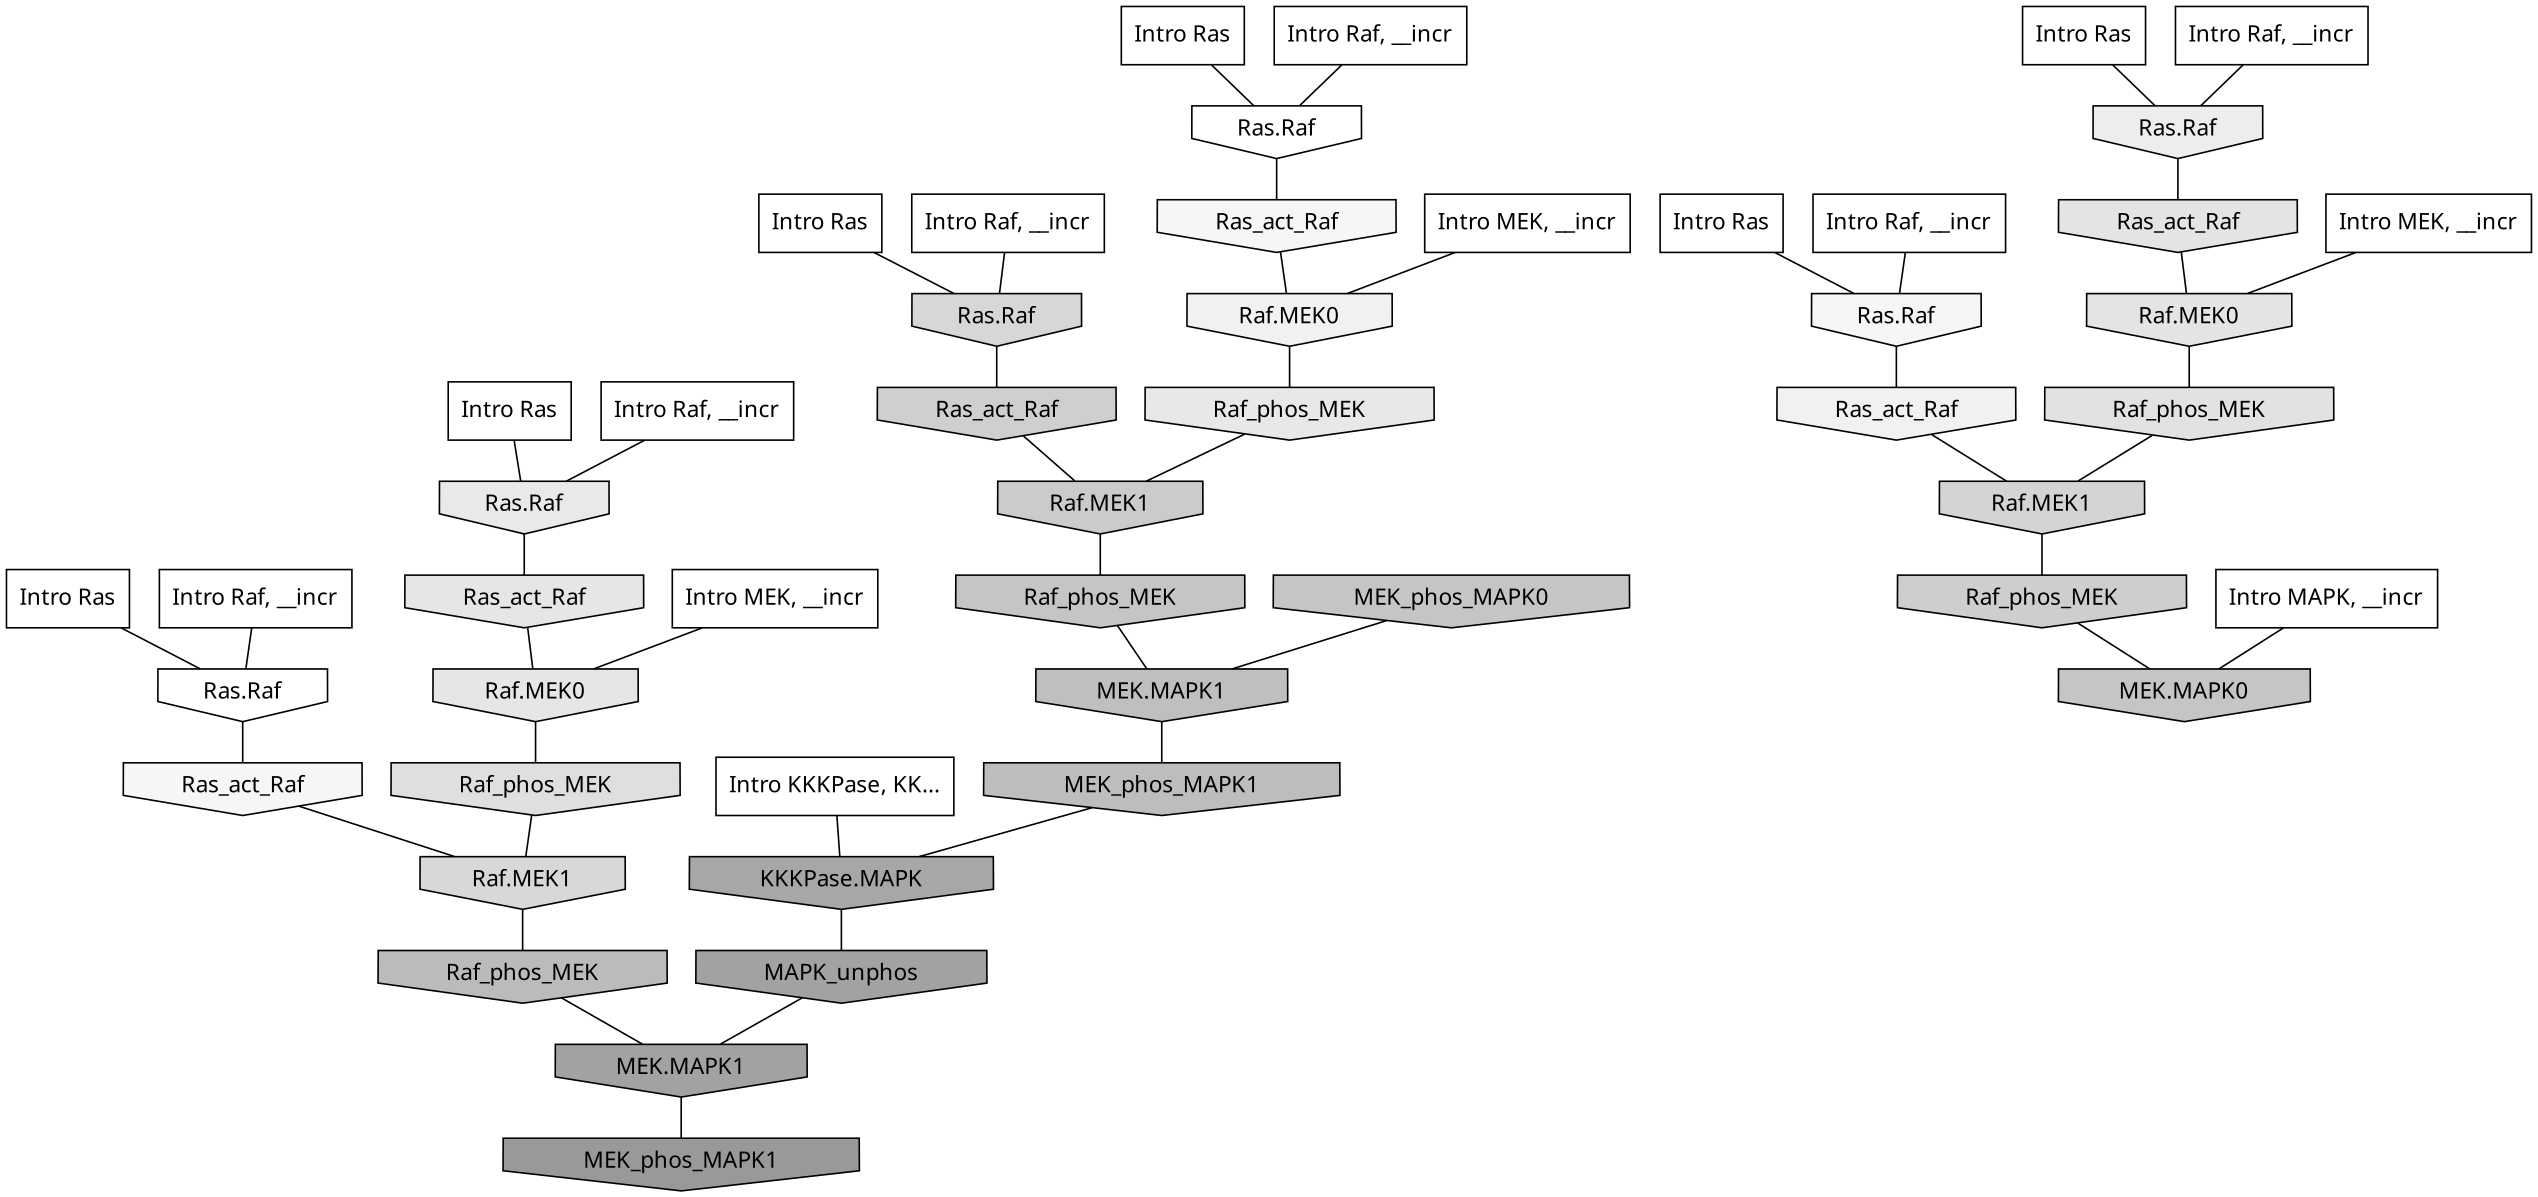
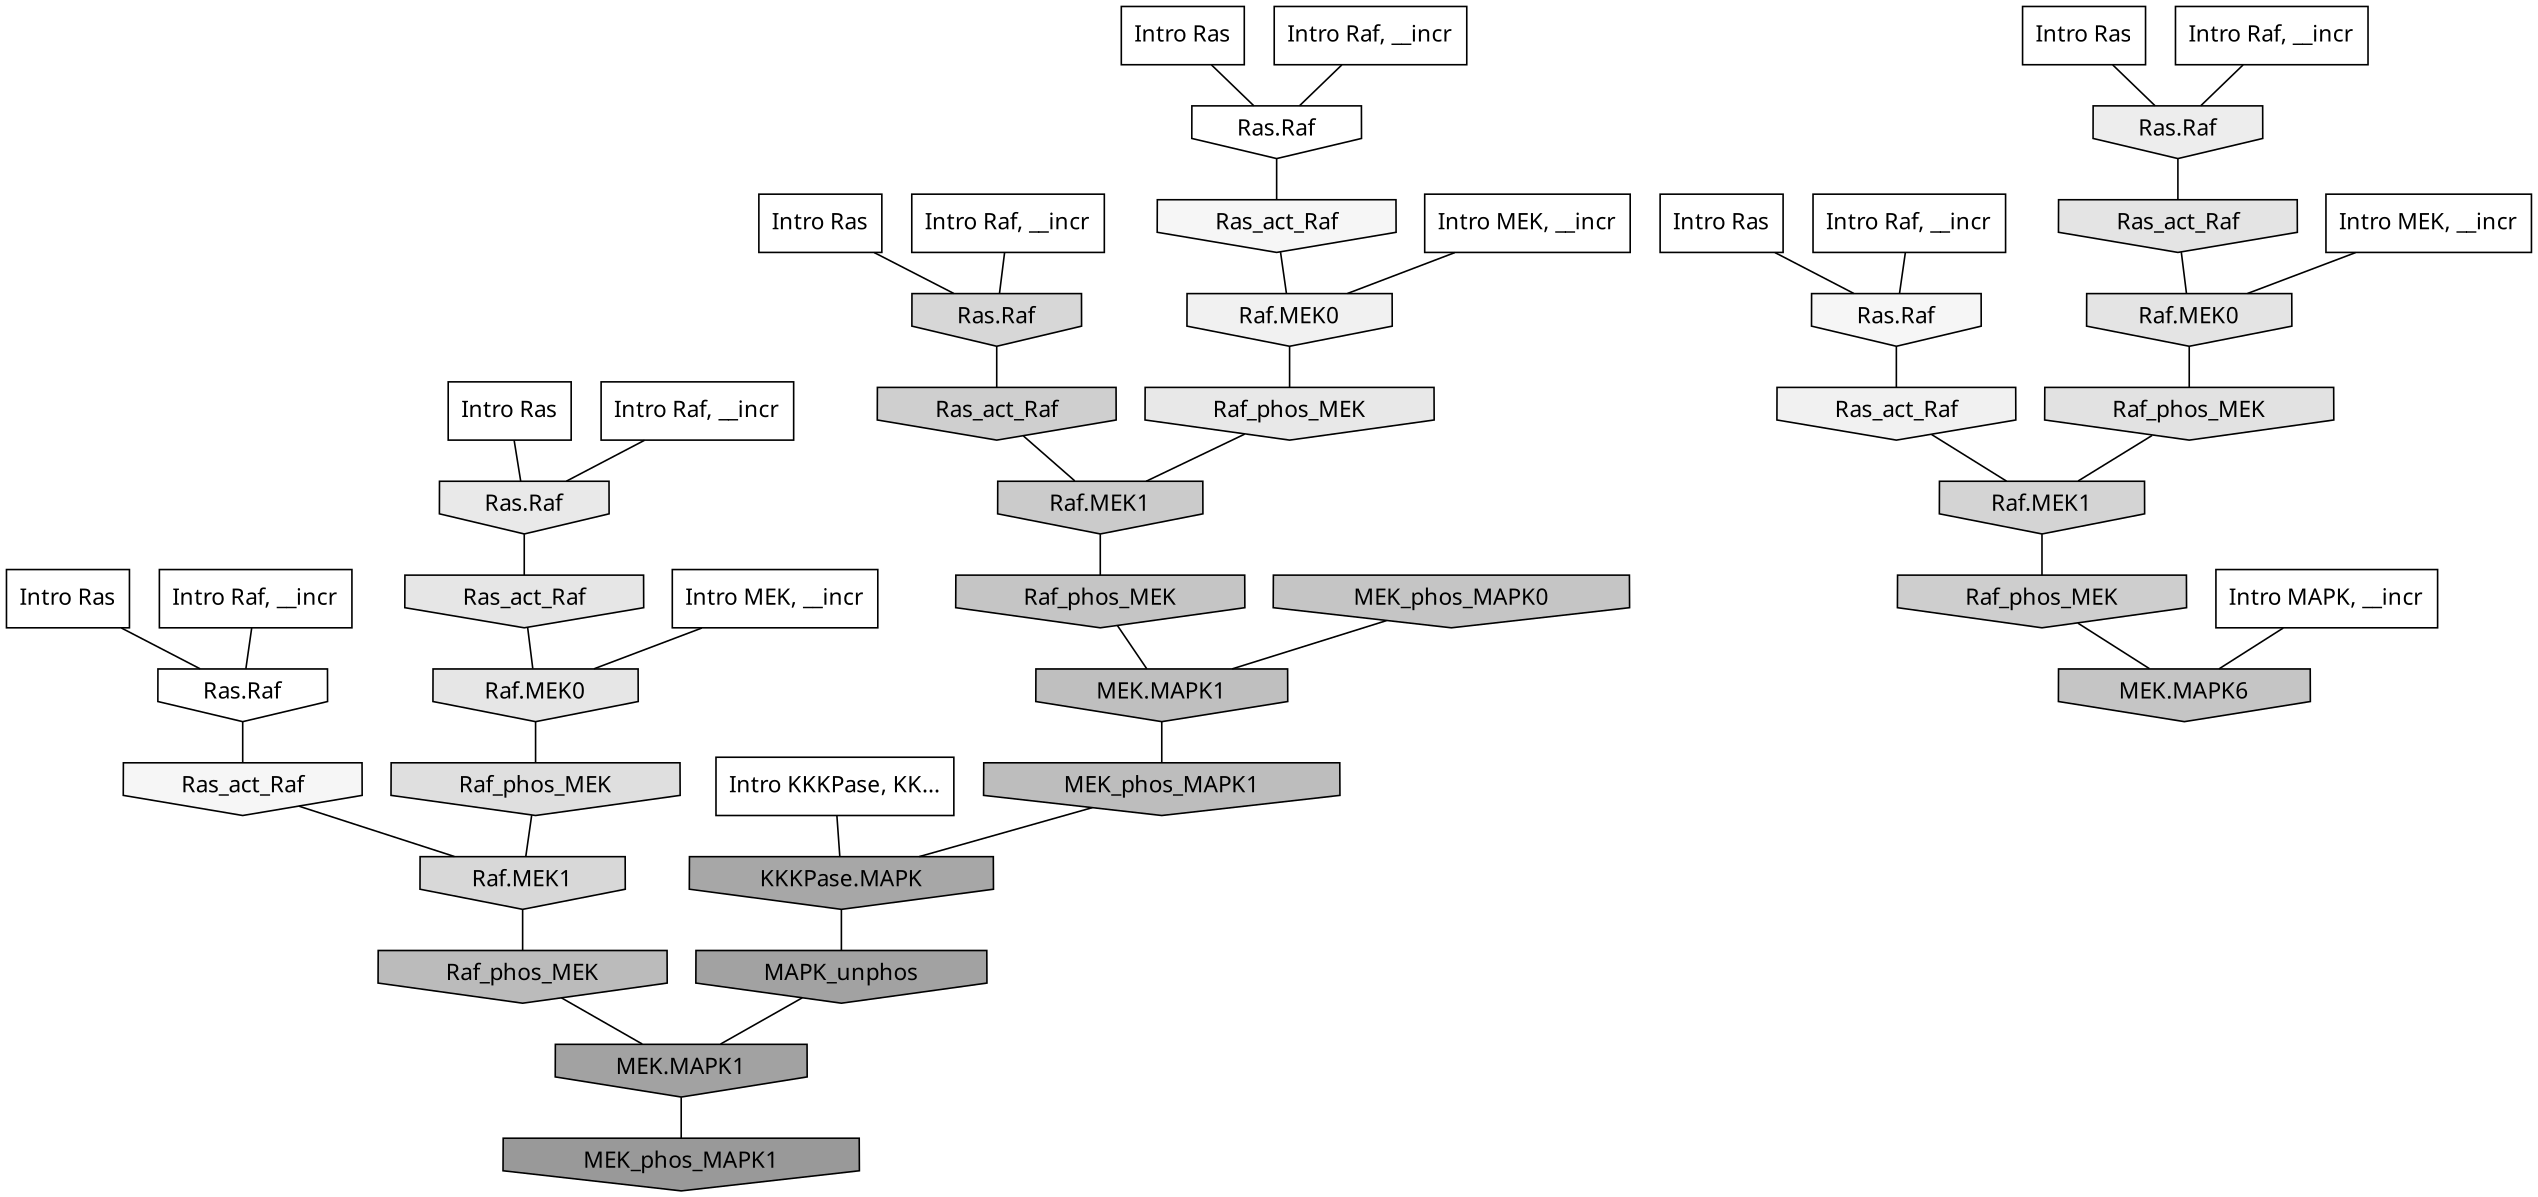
node "MEK.MAPK0": label "MEK.MAPK0" -> "MEK.MAPK6"
